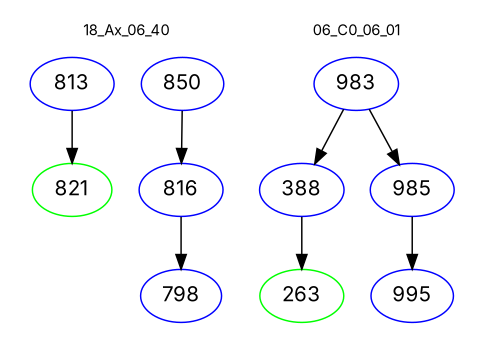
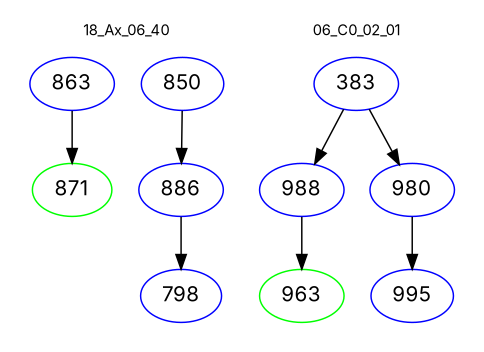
cluster "06_C0_06_01": label "06_C0_06_01" -> "06_C0_02_01"
node "813": label "813" -> "863"
node "983": label "983" -> "383"
node "821": label "821" -> "871"
node "816": label "816" -> "886"
node "388": label "388" -> "988"
node "985": label "985" -> "980"
node "263": label "263" -> "963"
